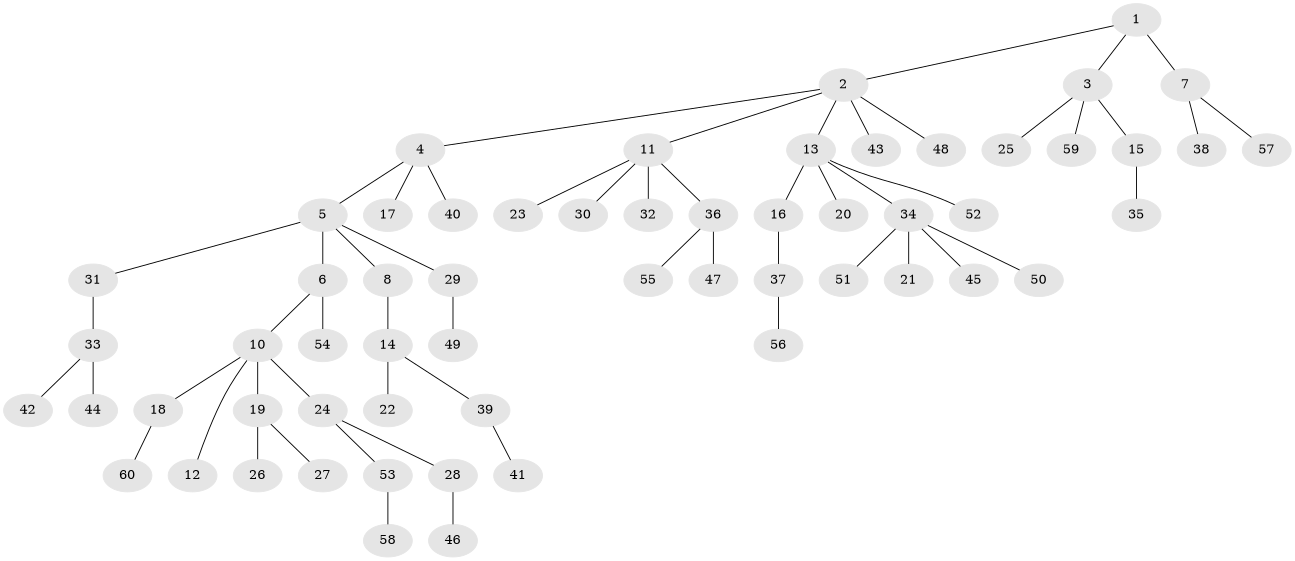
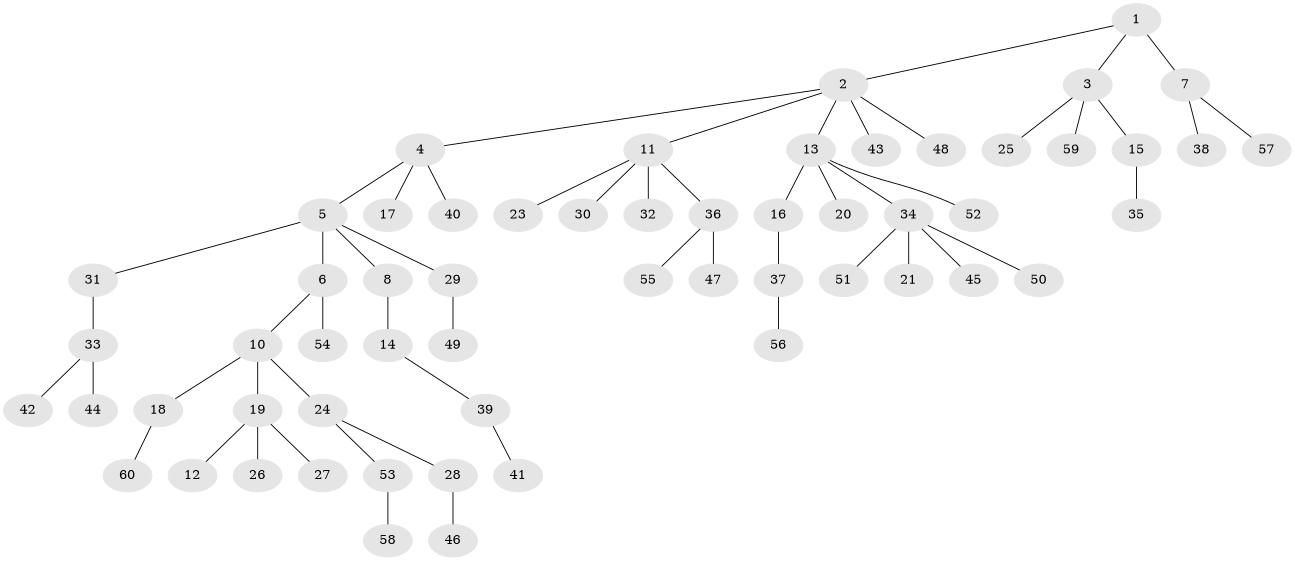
edge "10" -- "12": now "19" -- "12"
node "22": removed
